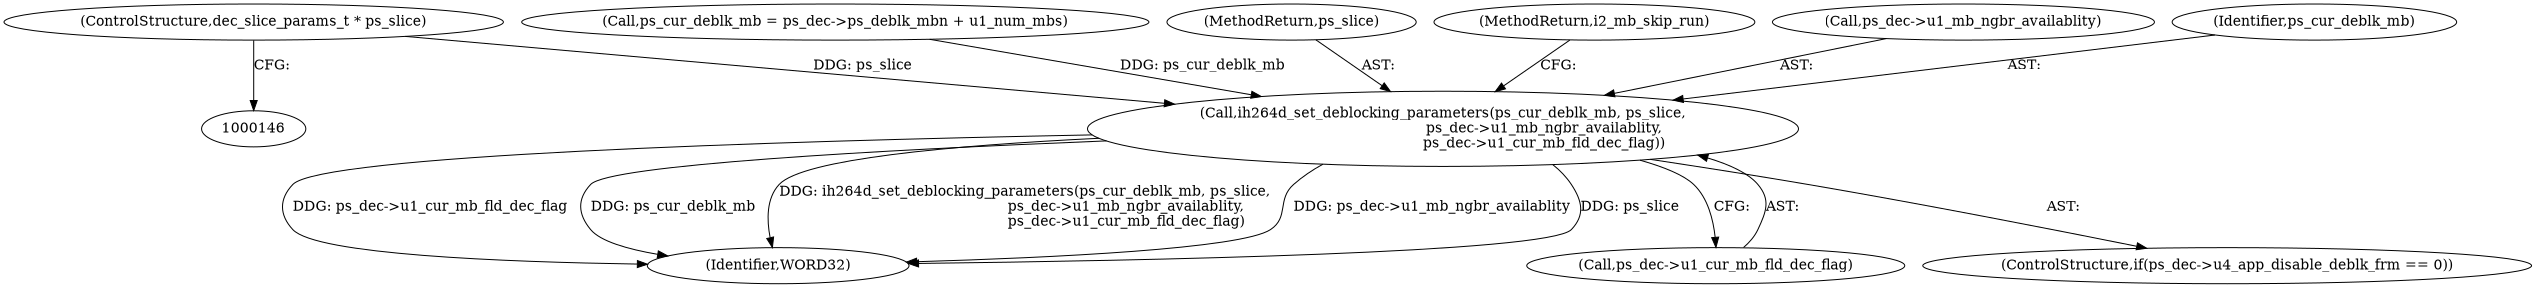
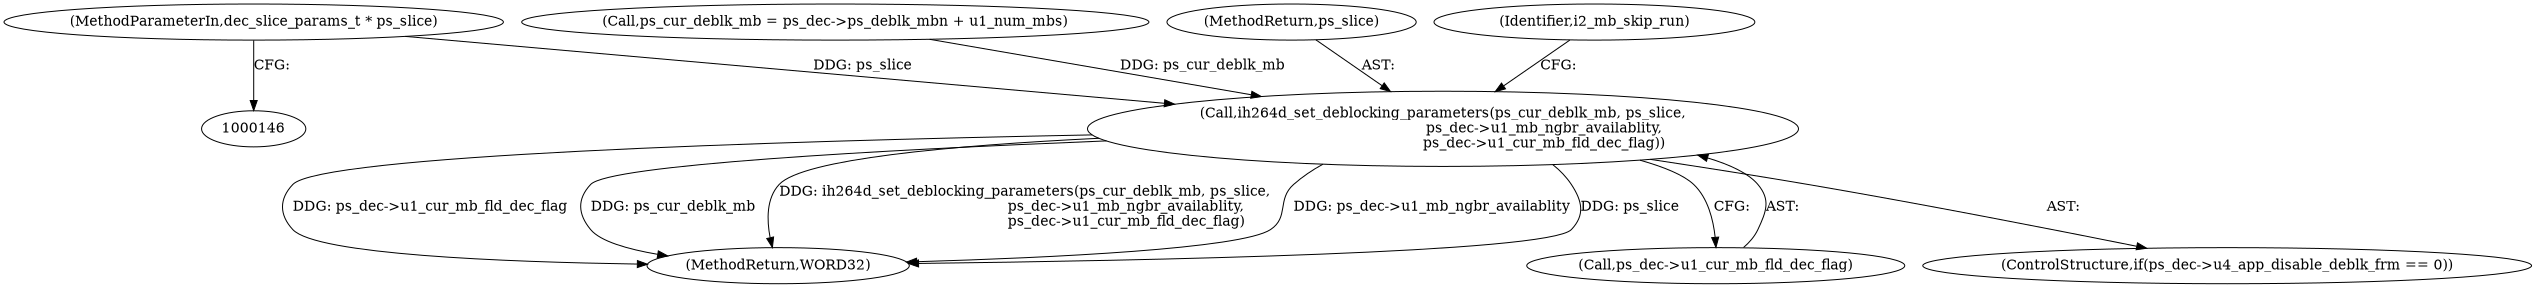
node "(ControlStructure,dec_slice_params_t * ps_slice)": label "(ControlStructure,dec_slice_params_t * ps_slice)" -> "(MethodParameterIn,dec_slice_params_t * ps_slice)"
node "(MethodReturn,i2_mb_skip_run)": label "(MethodReturn,i2_mb_skip_run)" -> "(Identifier,i2_mb_skip_run)"
node "(Call,ps_dec->u1_mb_ngbr_availablity)": removed
node "(Identifier,ps_cur_deblk_mb)": removed
node "(Identifier,WORD32)": label "(Identifier,WORD32)" -> "(MethodReturn,WORD32)"
